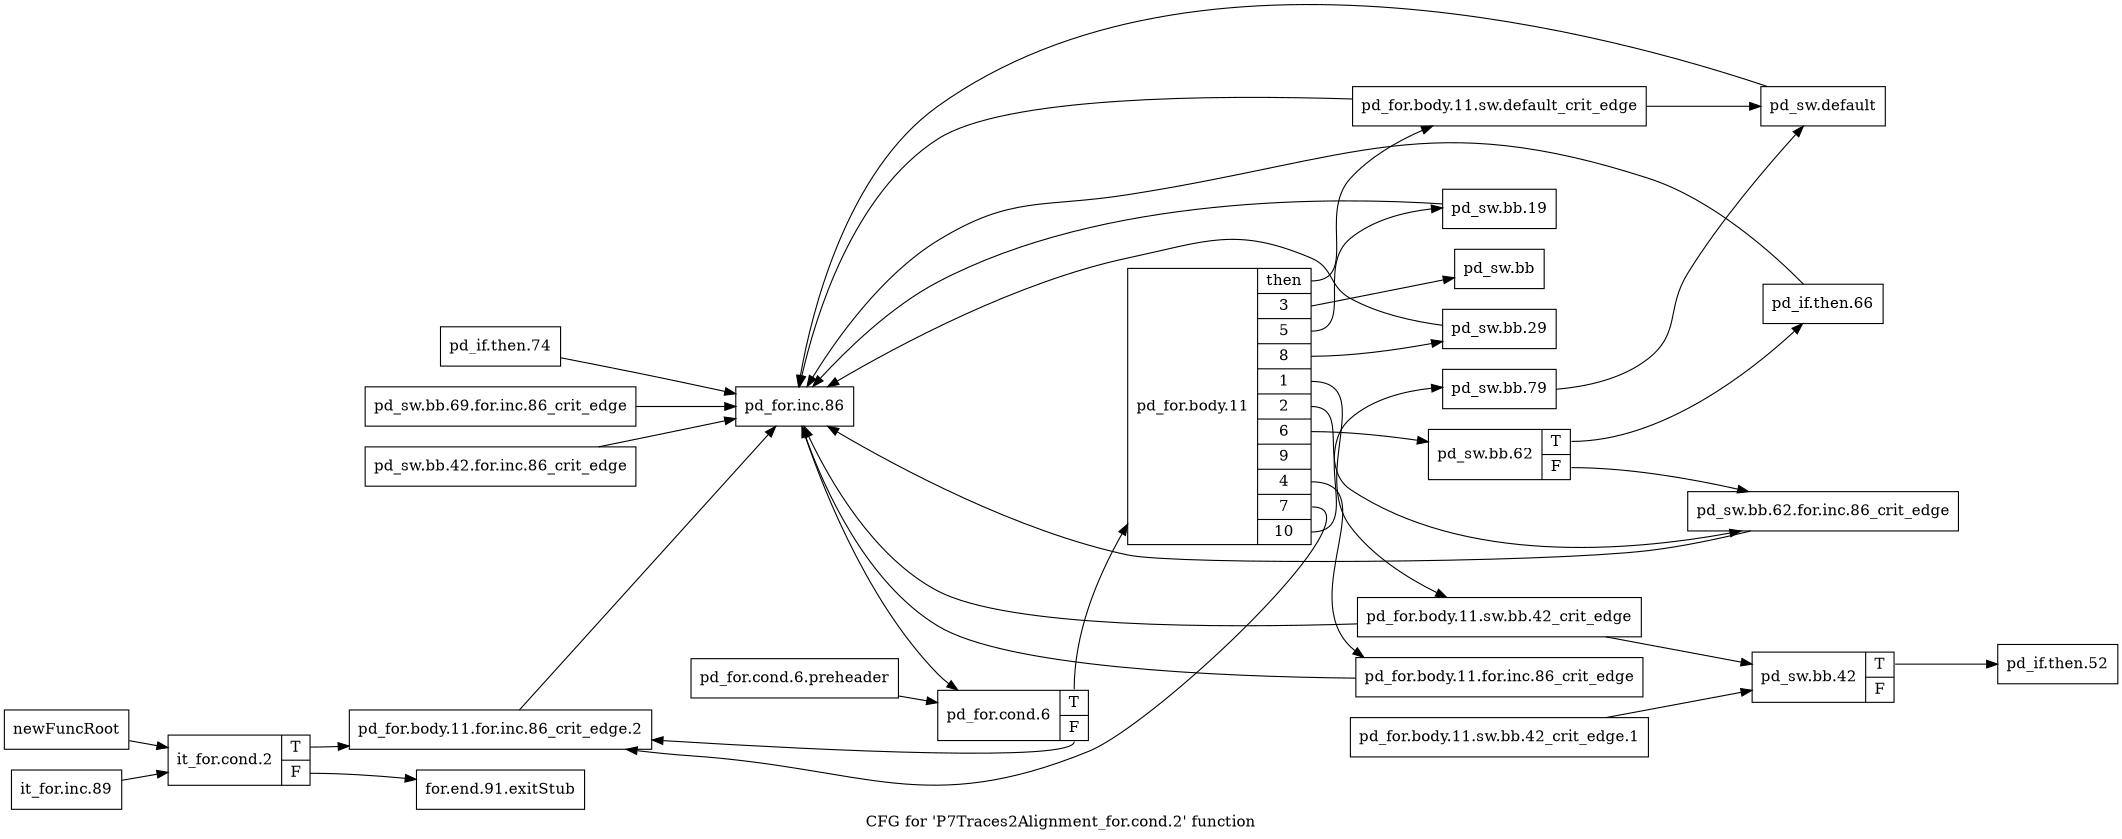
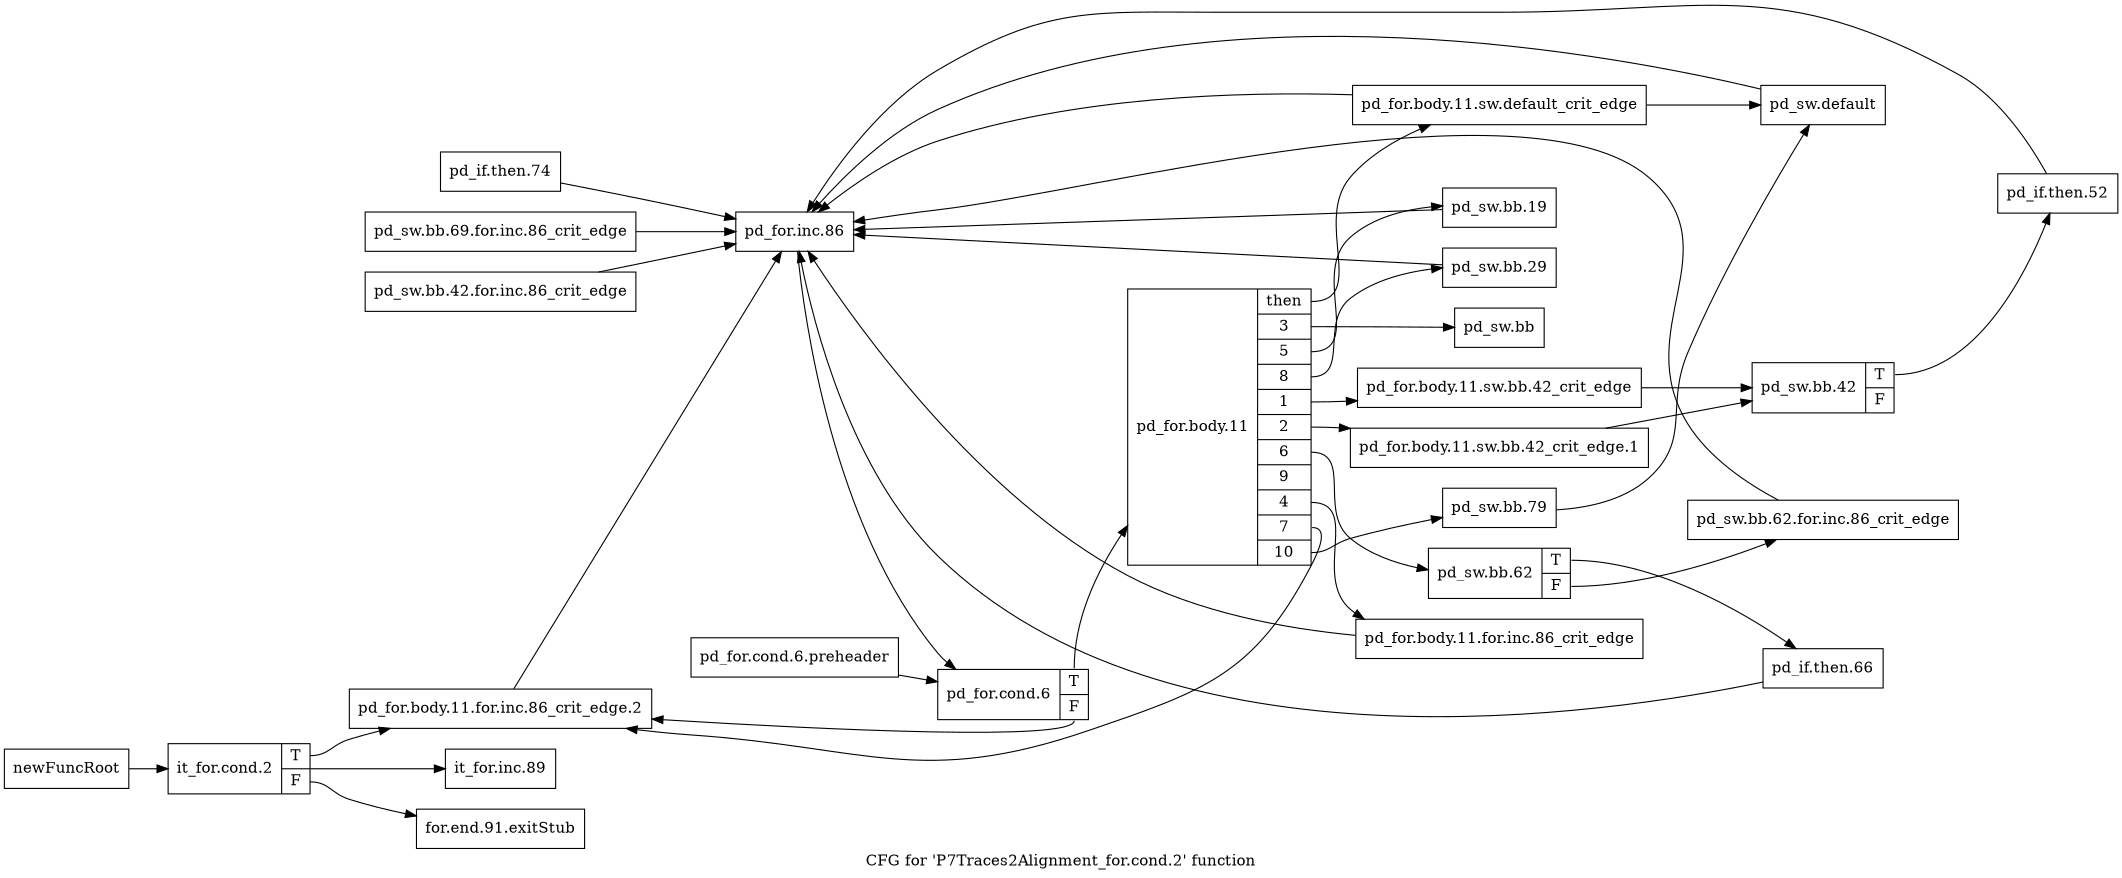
edge "pd_for.body.11" -> "pd_sw.bb.62.for.inc.86_crit_edge": now "pd_for.body.11" -> "pd_for.body.11.sw.bb.42_crit_edge.1"
edge "pd_for.body.11.sw.bb.42_crit_edge" -> "pd_for.inc.86": now "pd_if.then.52" -> "pd_for.inc.86"
edge "it_for.inc.89" -> "it_for.cond.2": reversed
